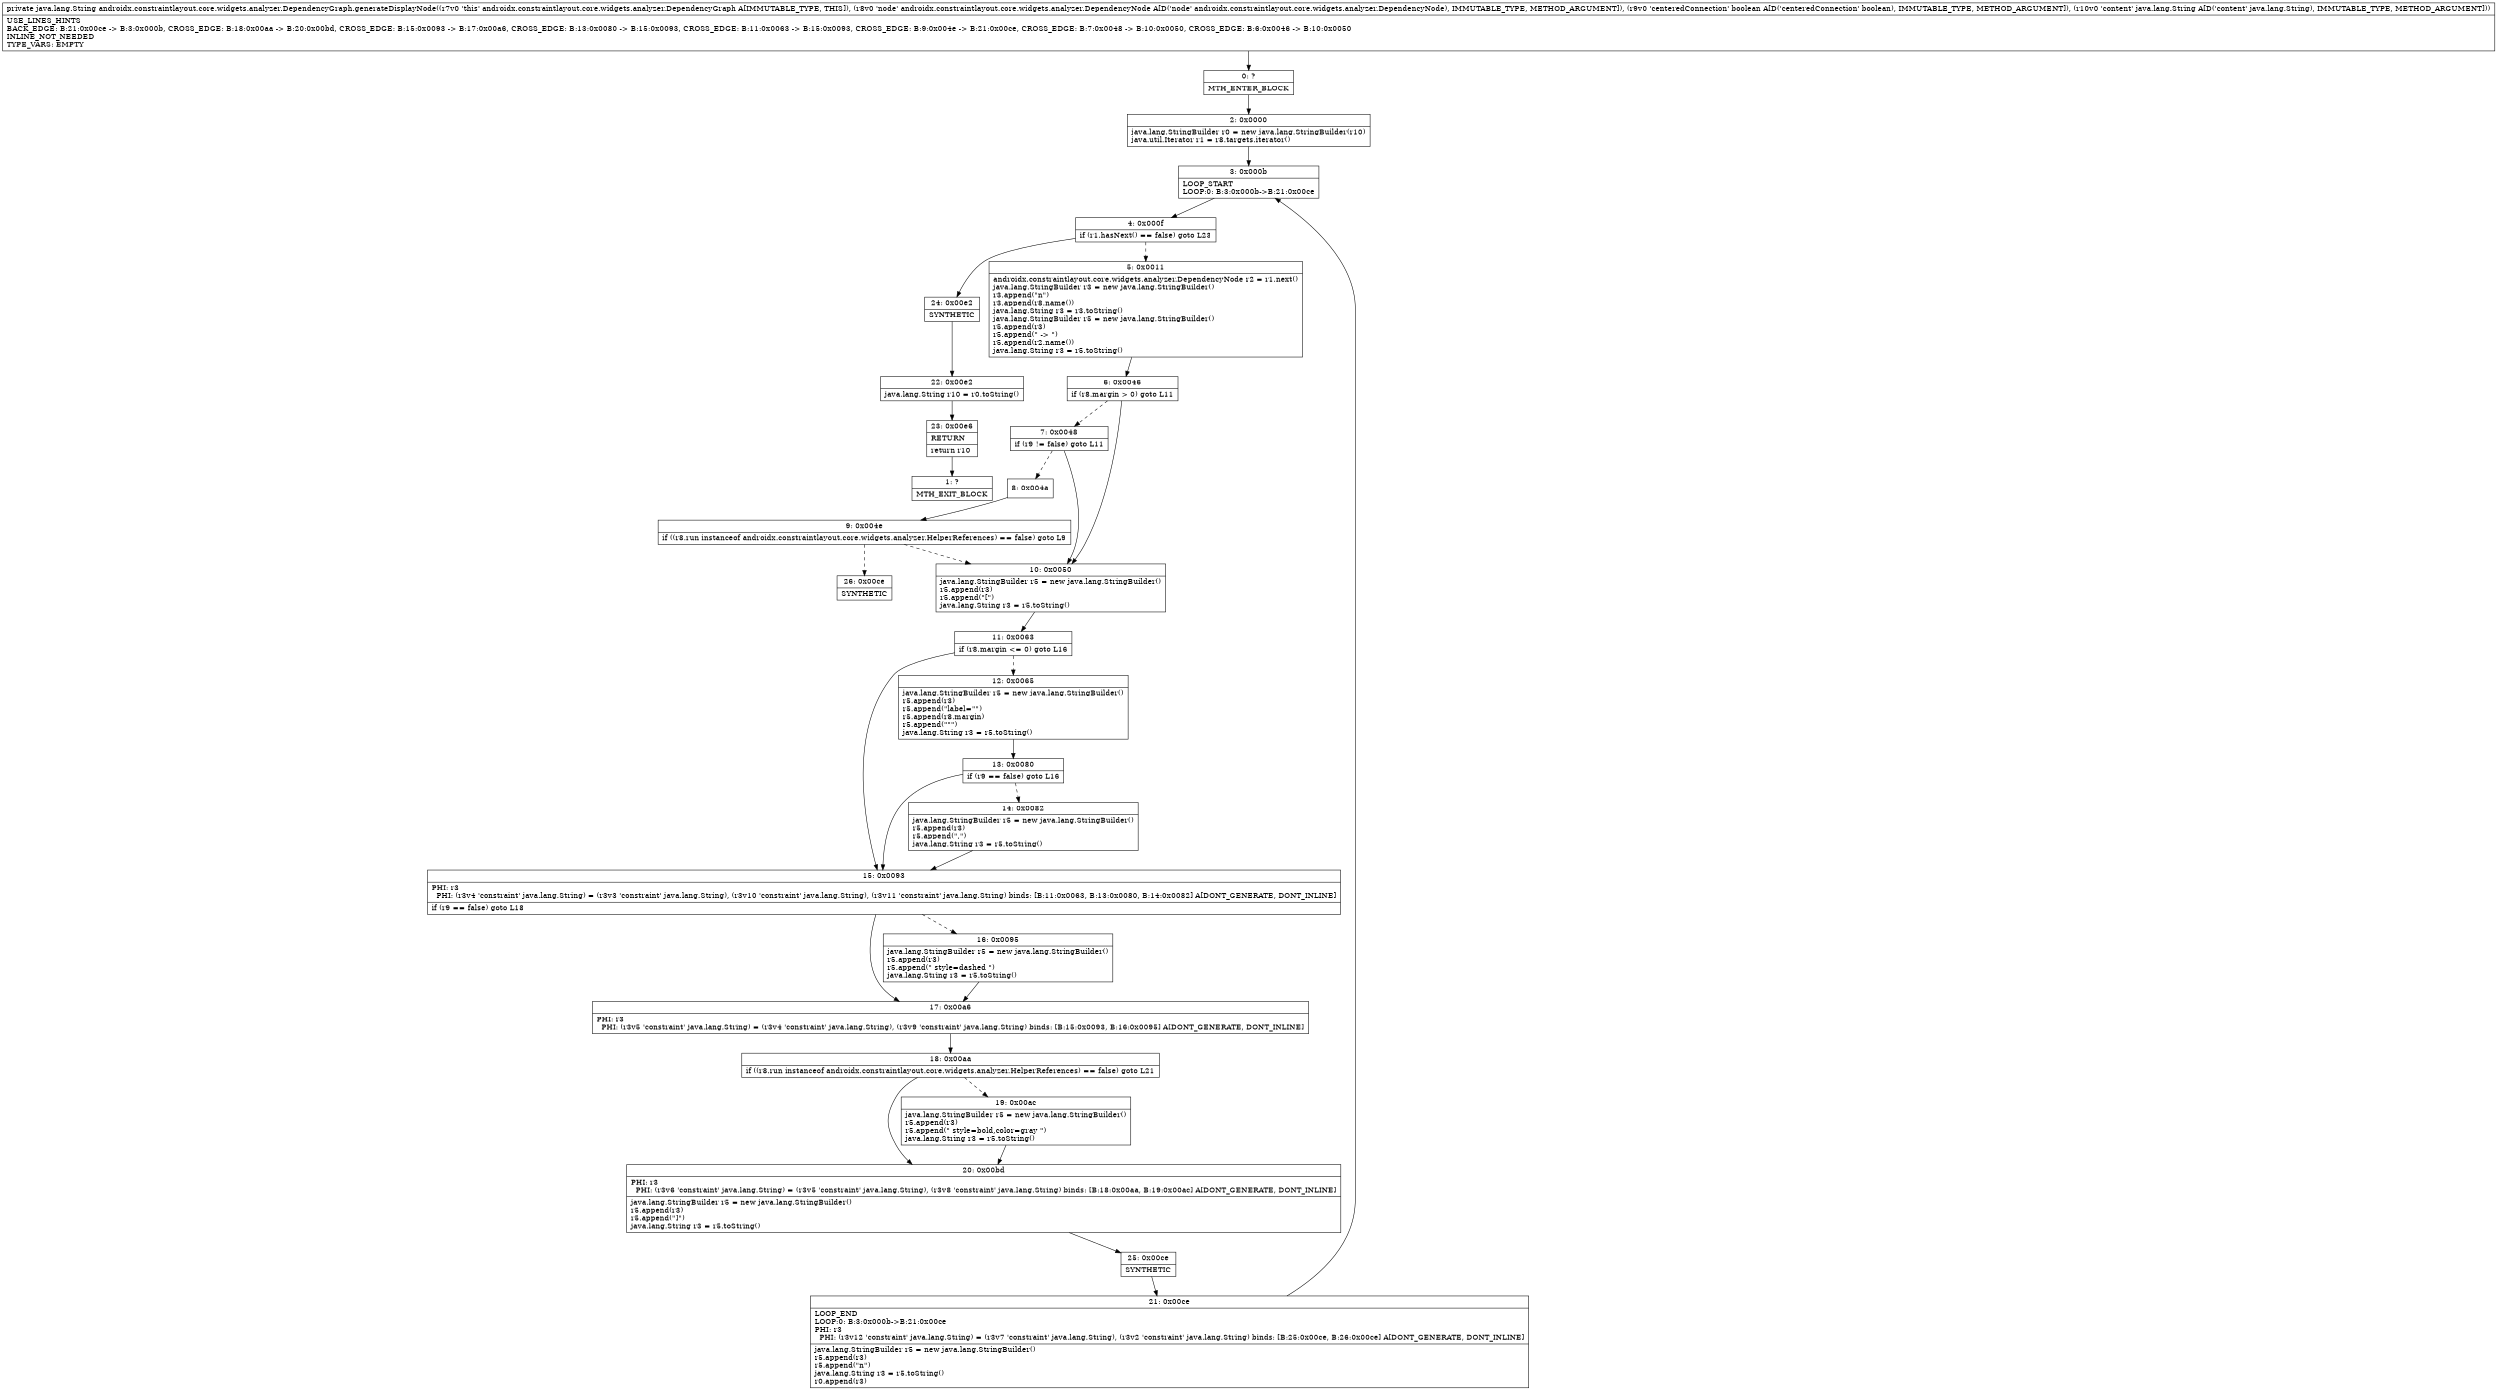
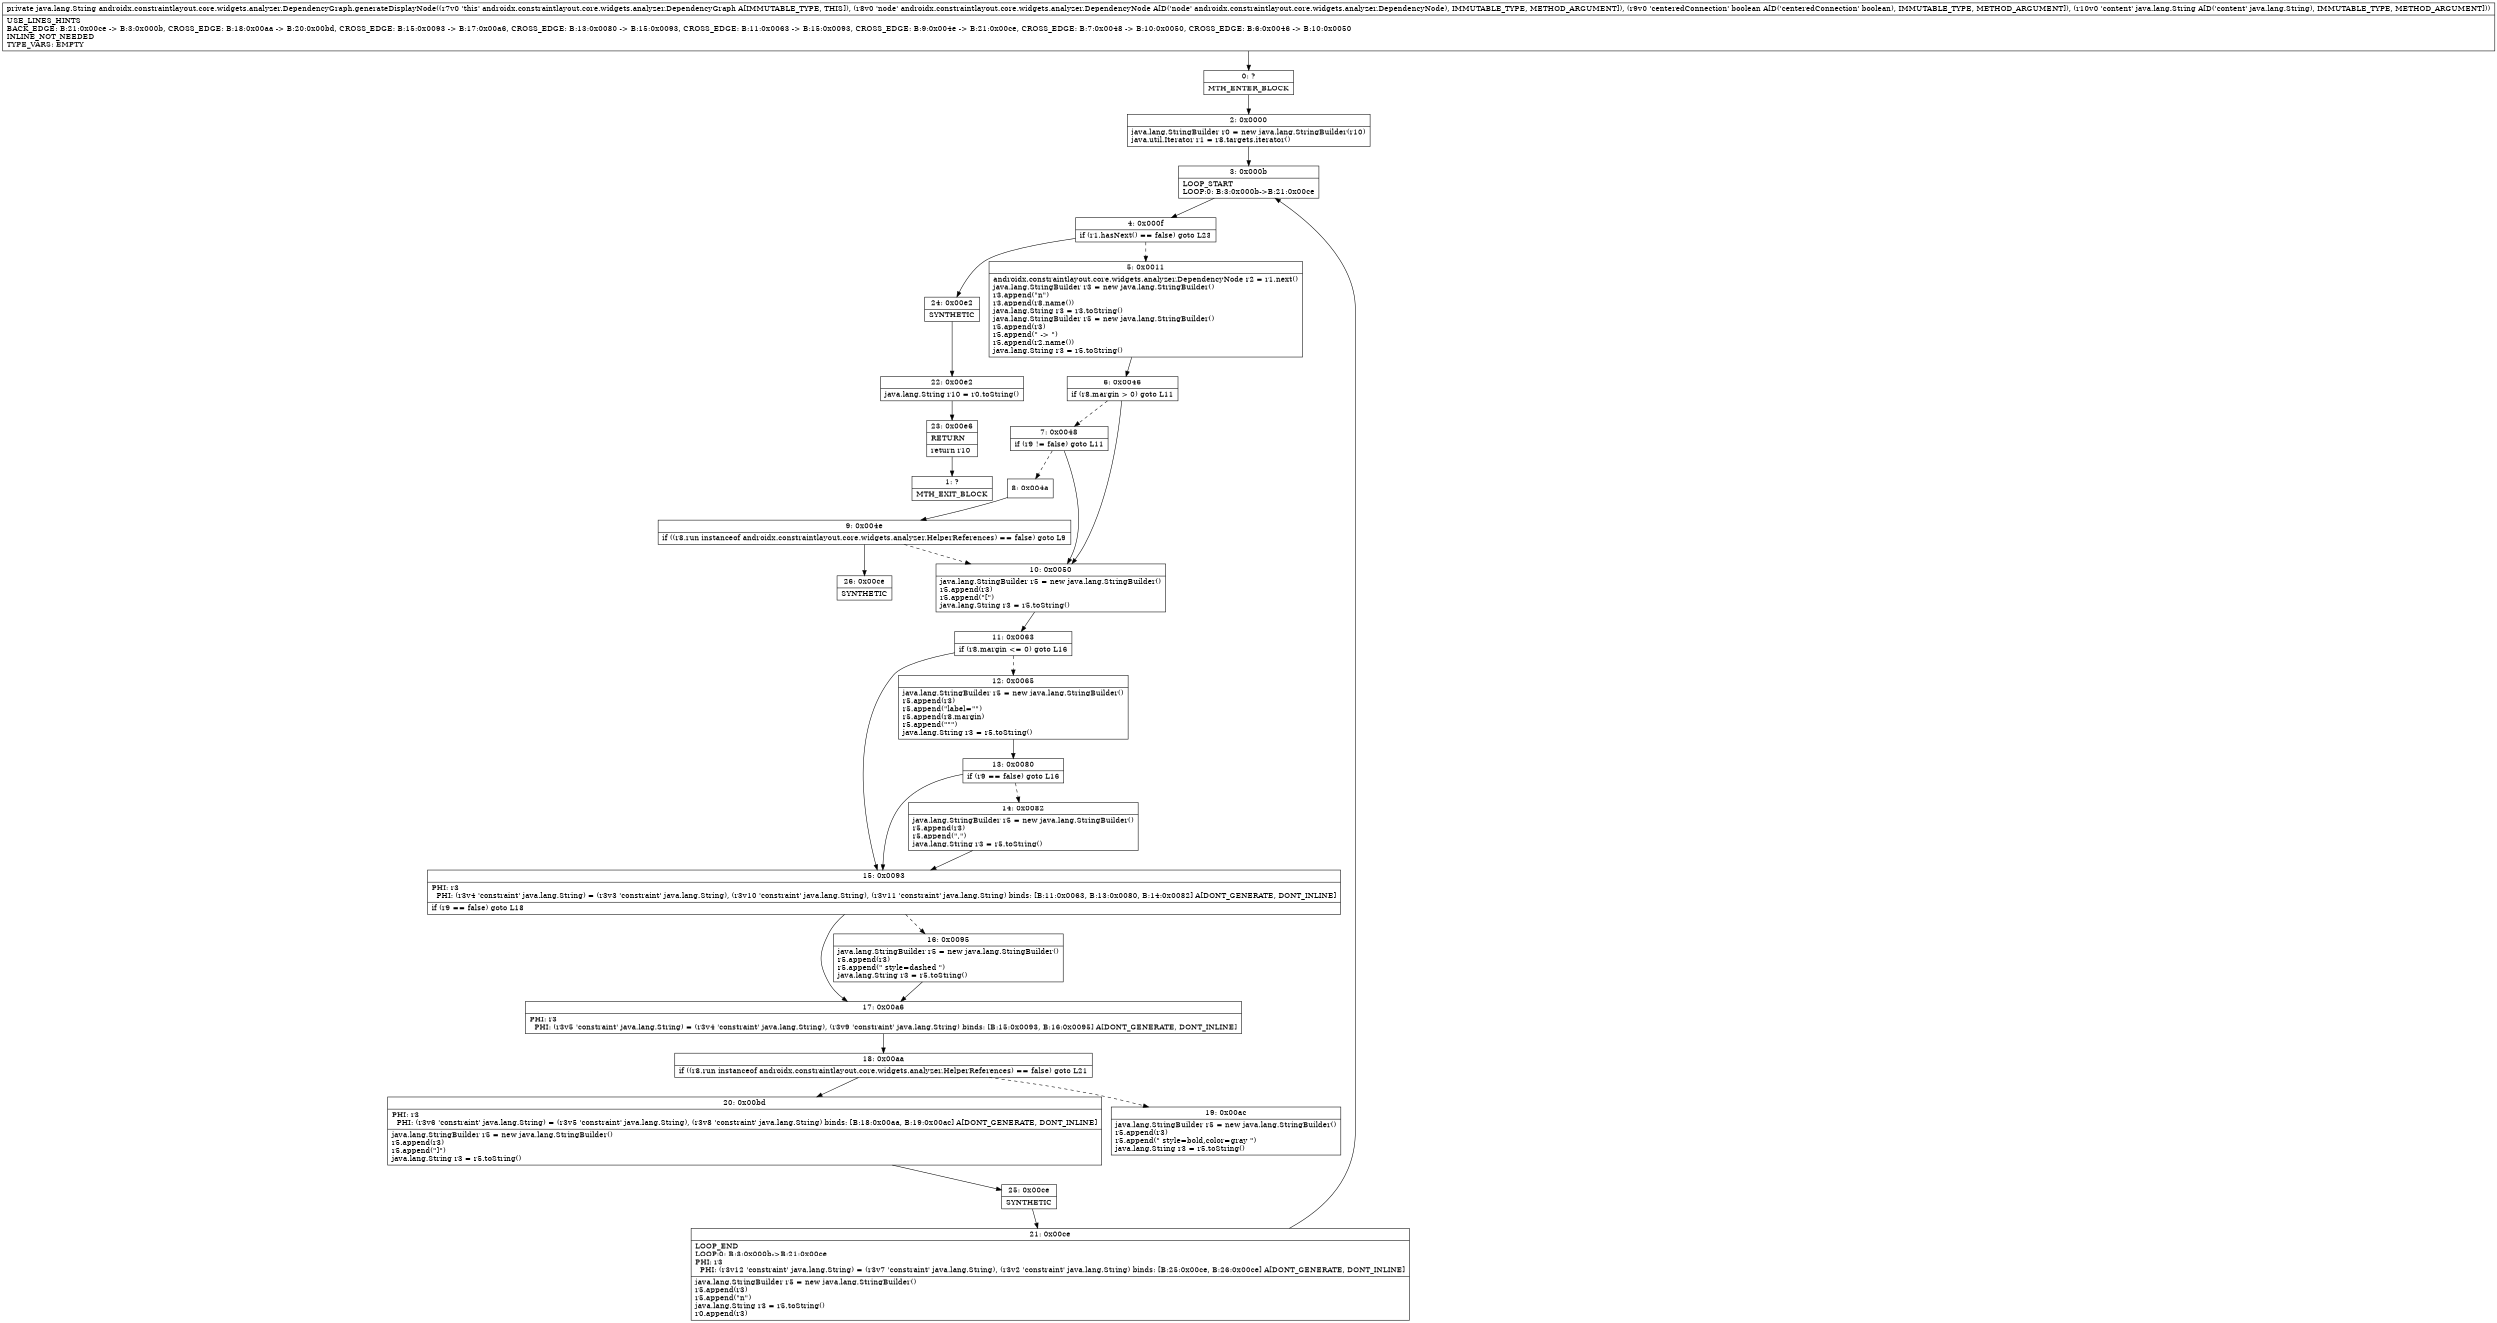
edge "9: 0x004e" -> "26: 0x00ce": style dashed -> solid
edge "19: 0x00ac" -> "20: 0x00bd": removed
